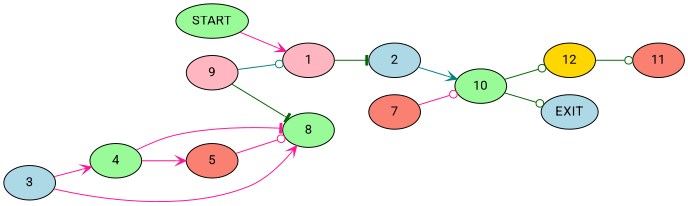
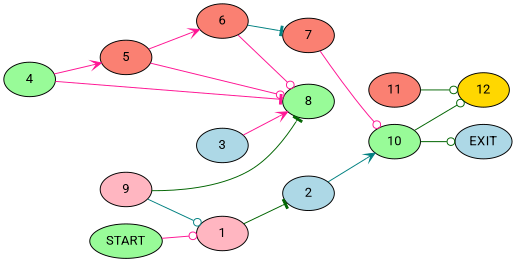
node "6": added
edge "START" -> "1": arrowhead vee -> odot
edge "12" -> "11": reversed
edge "3" -> "4": removed
